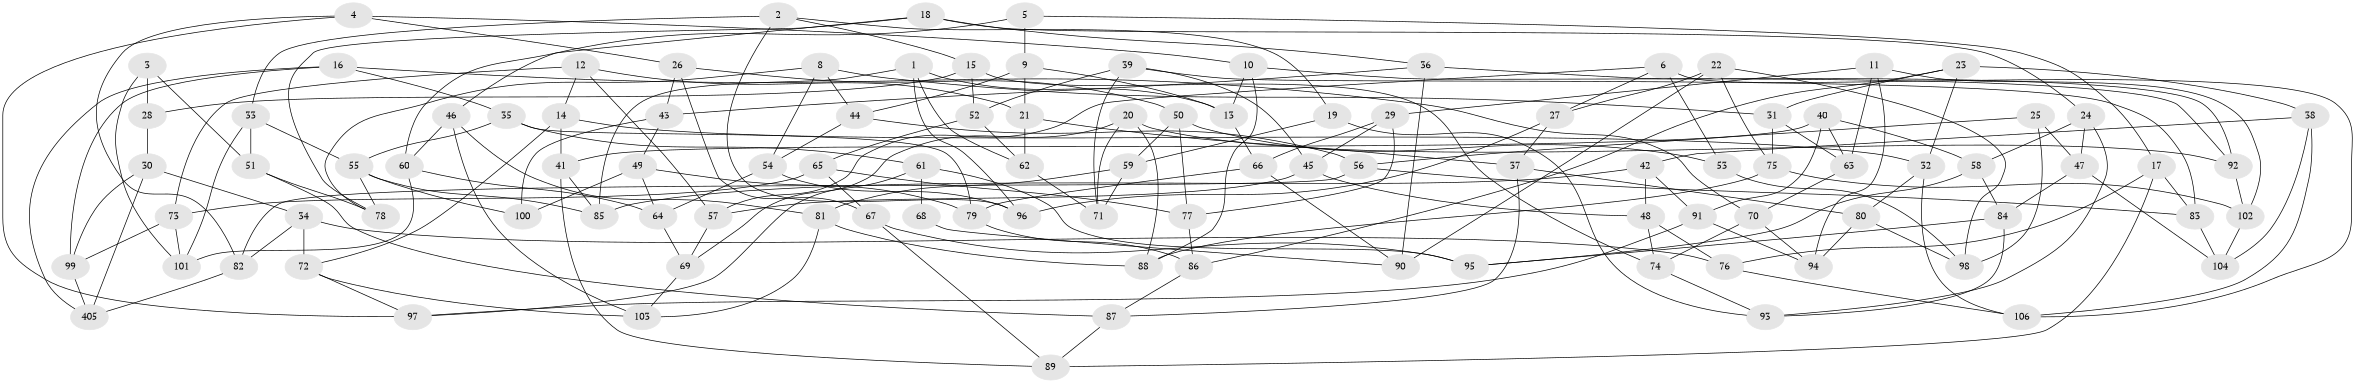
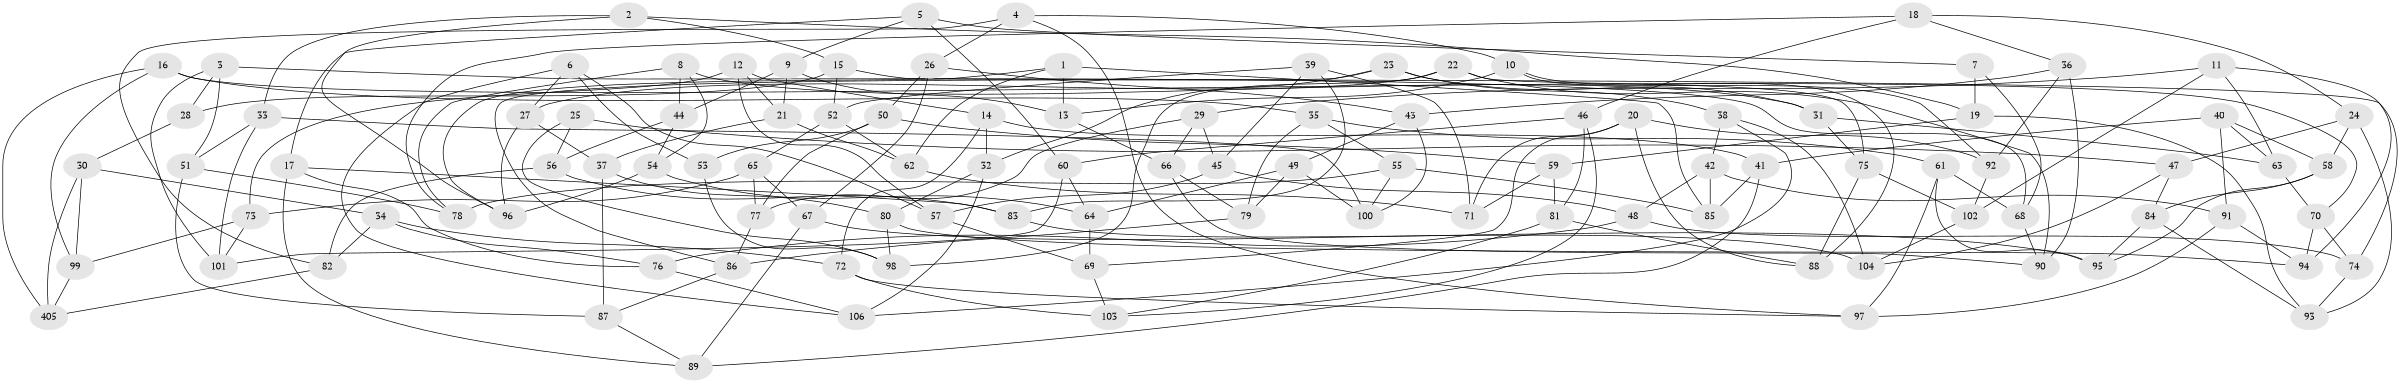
node "7": added
edge "3" -- "68": added
edge "33" -- "55": now "33" -- "100"
